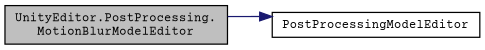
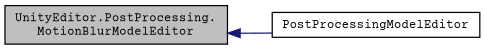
edge "UnityEditor.PostProcessing. MotionBlurModelEditor" -> "PostProcessingModelEditor": reversed
